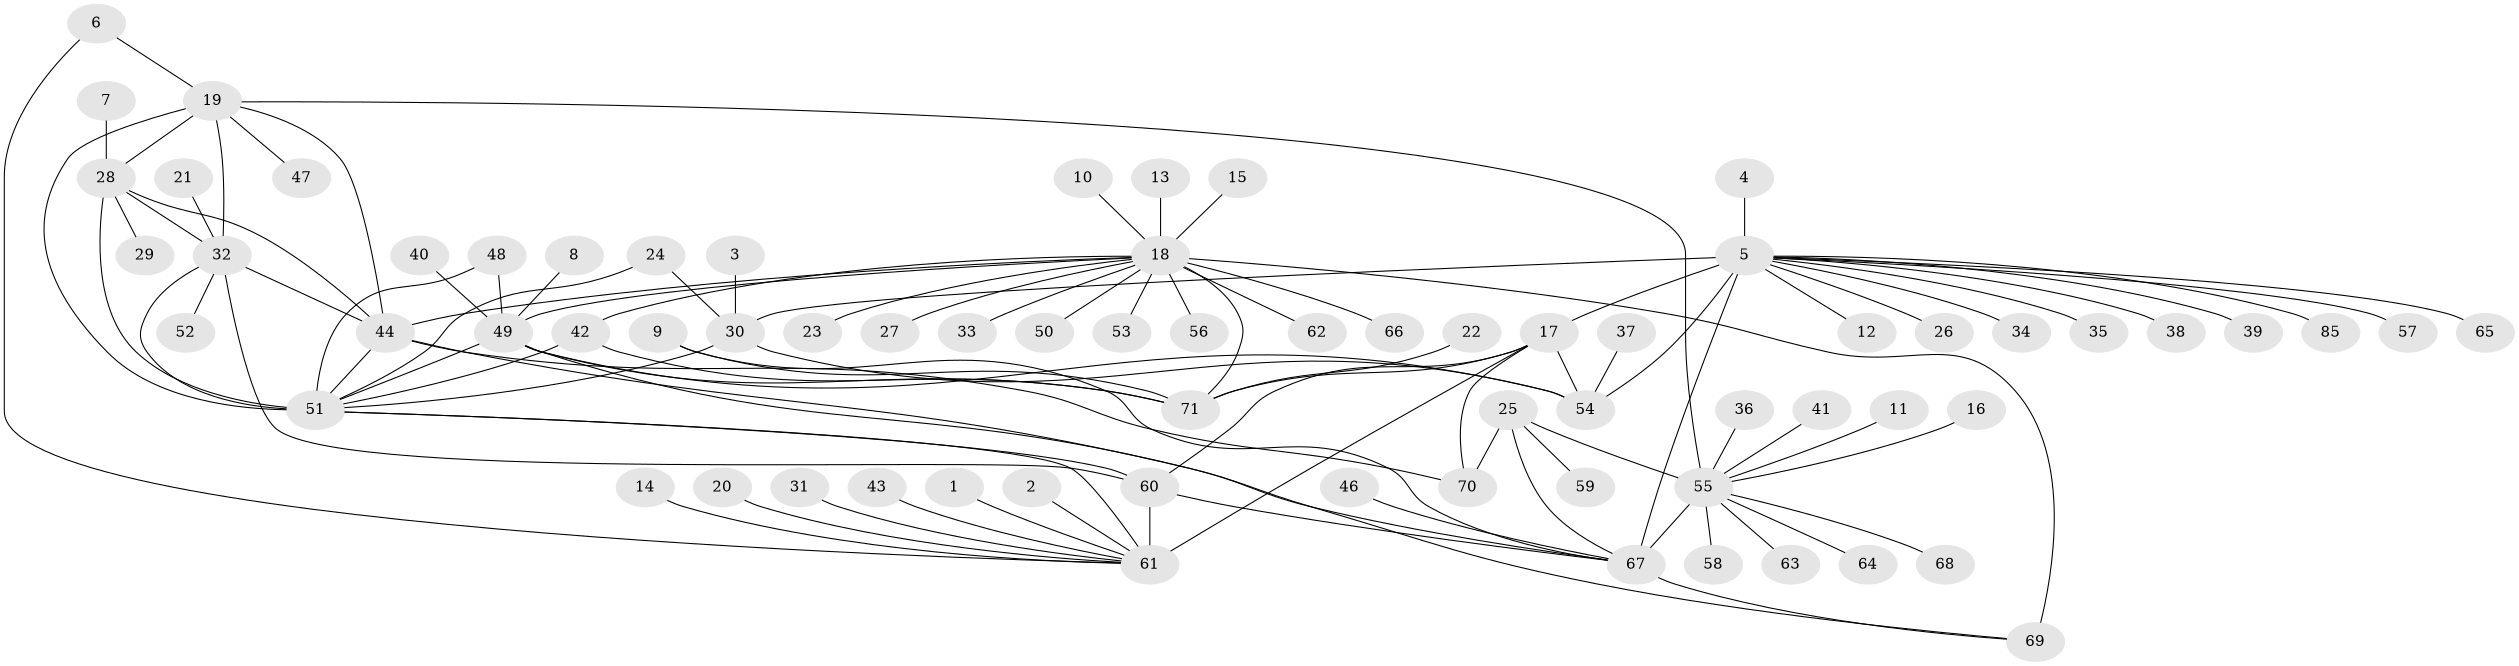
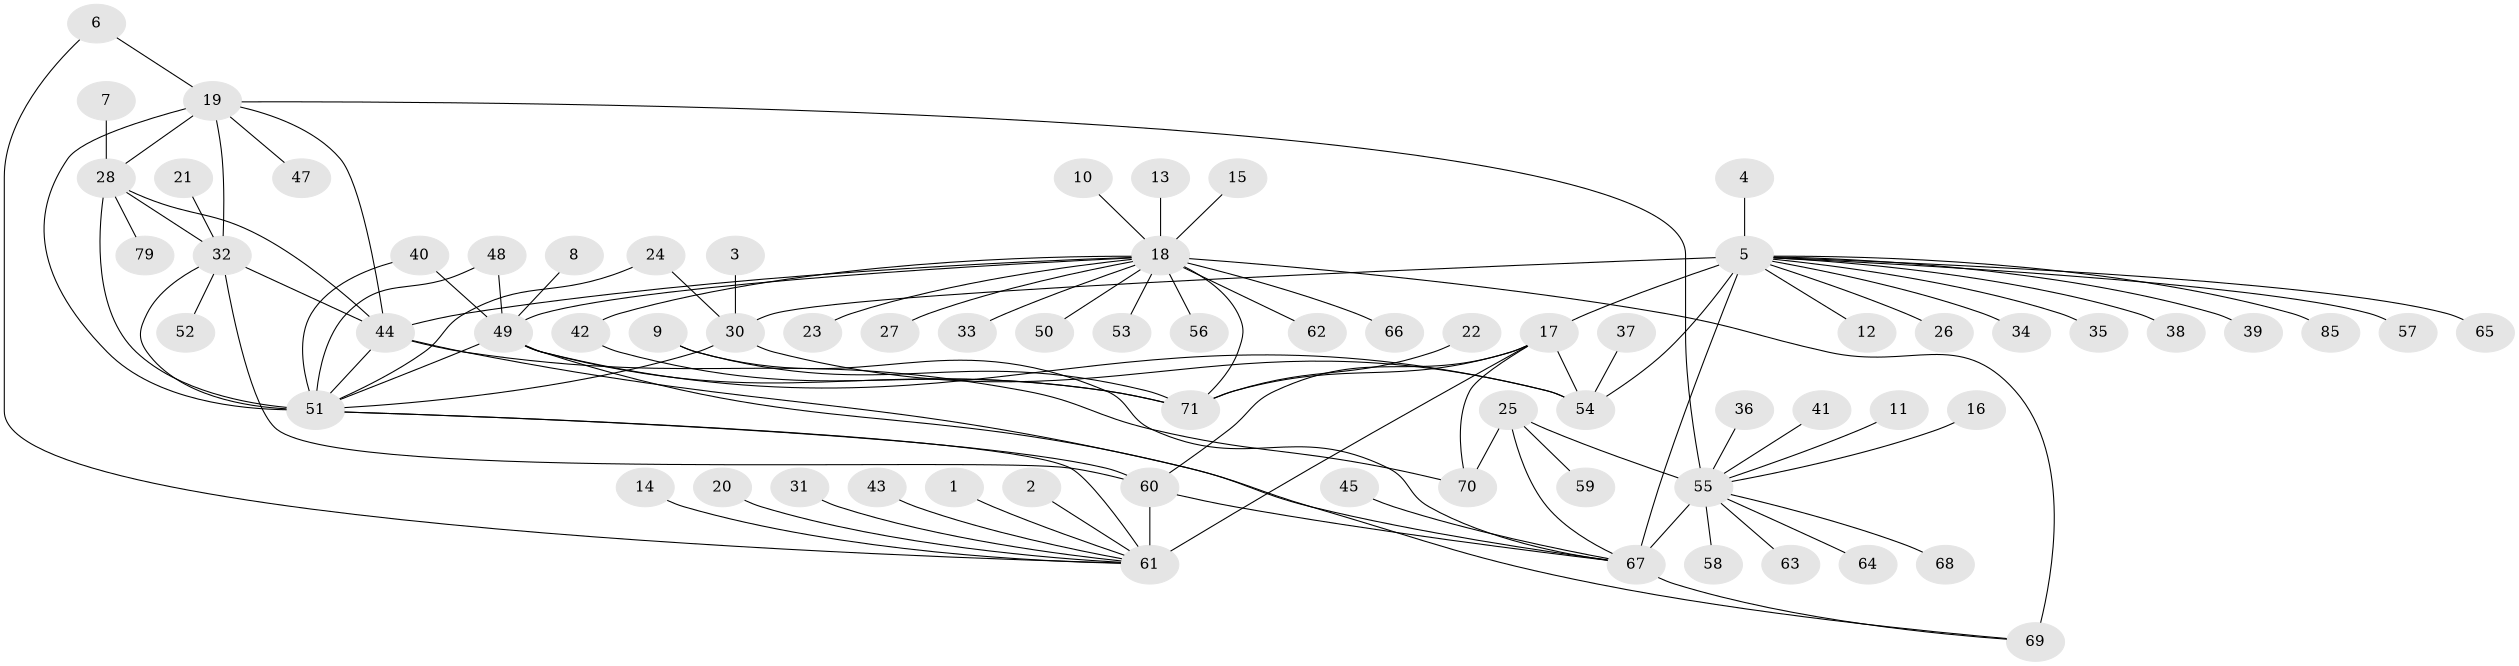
node "29": label "29" -> "79"
edge "42" -- "51": now "40" -- "51"
node "46": label "46" -> "45"
